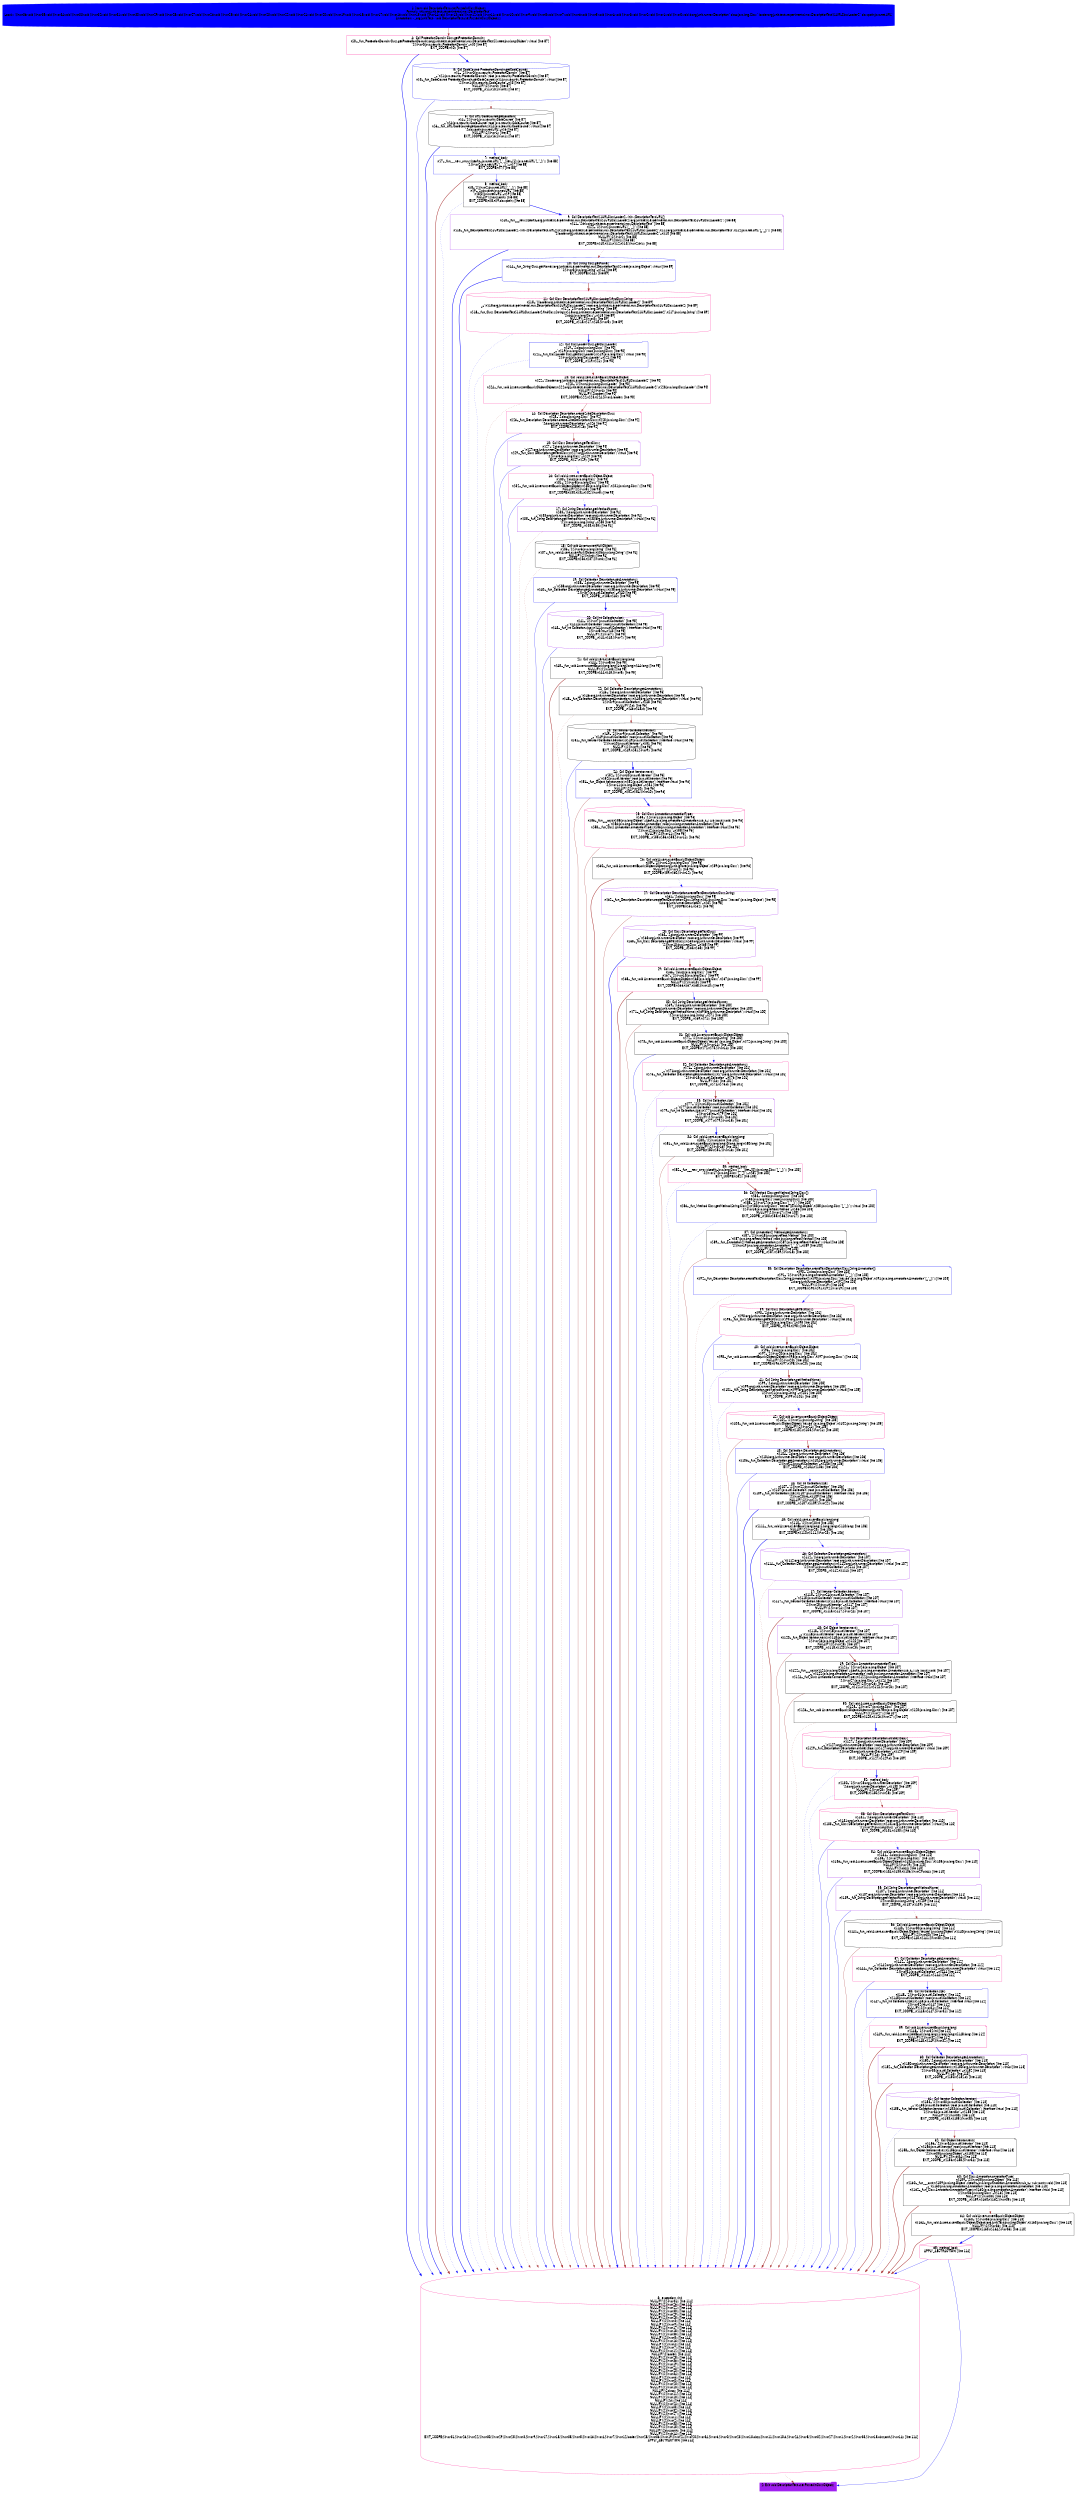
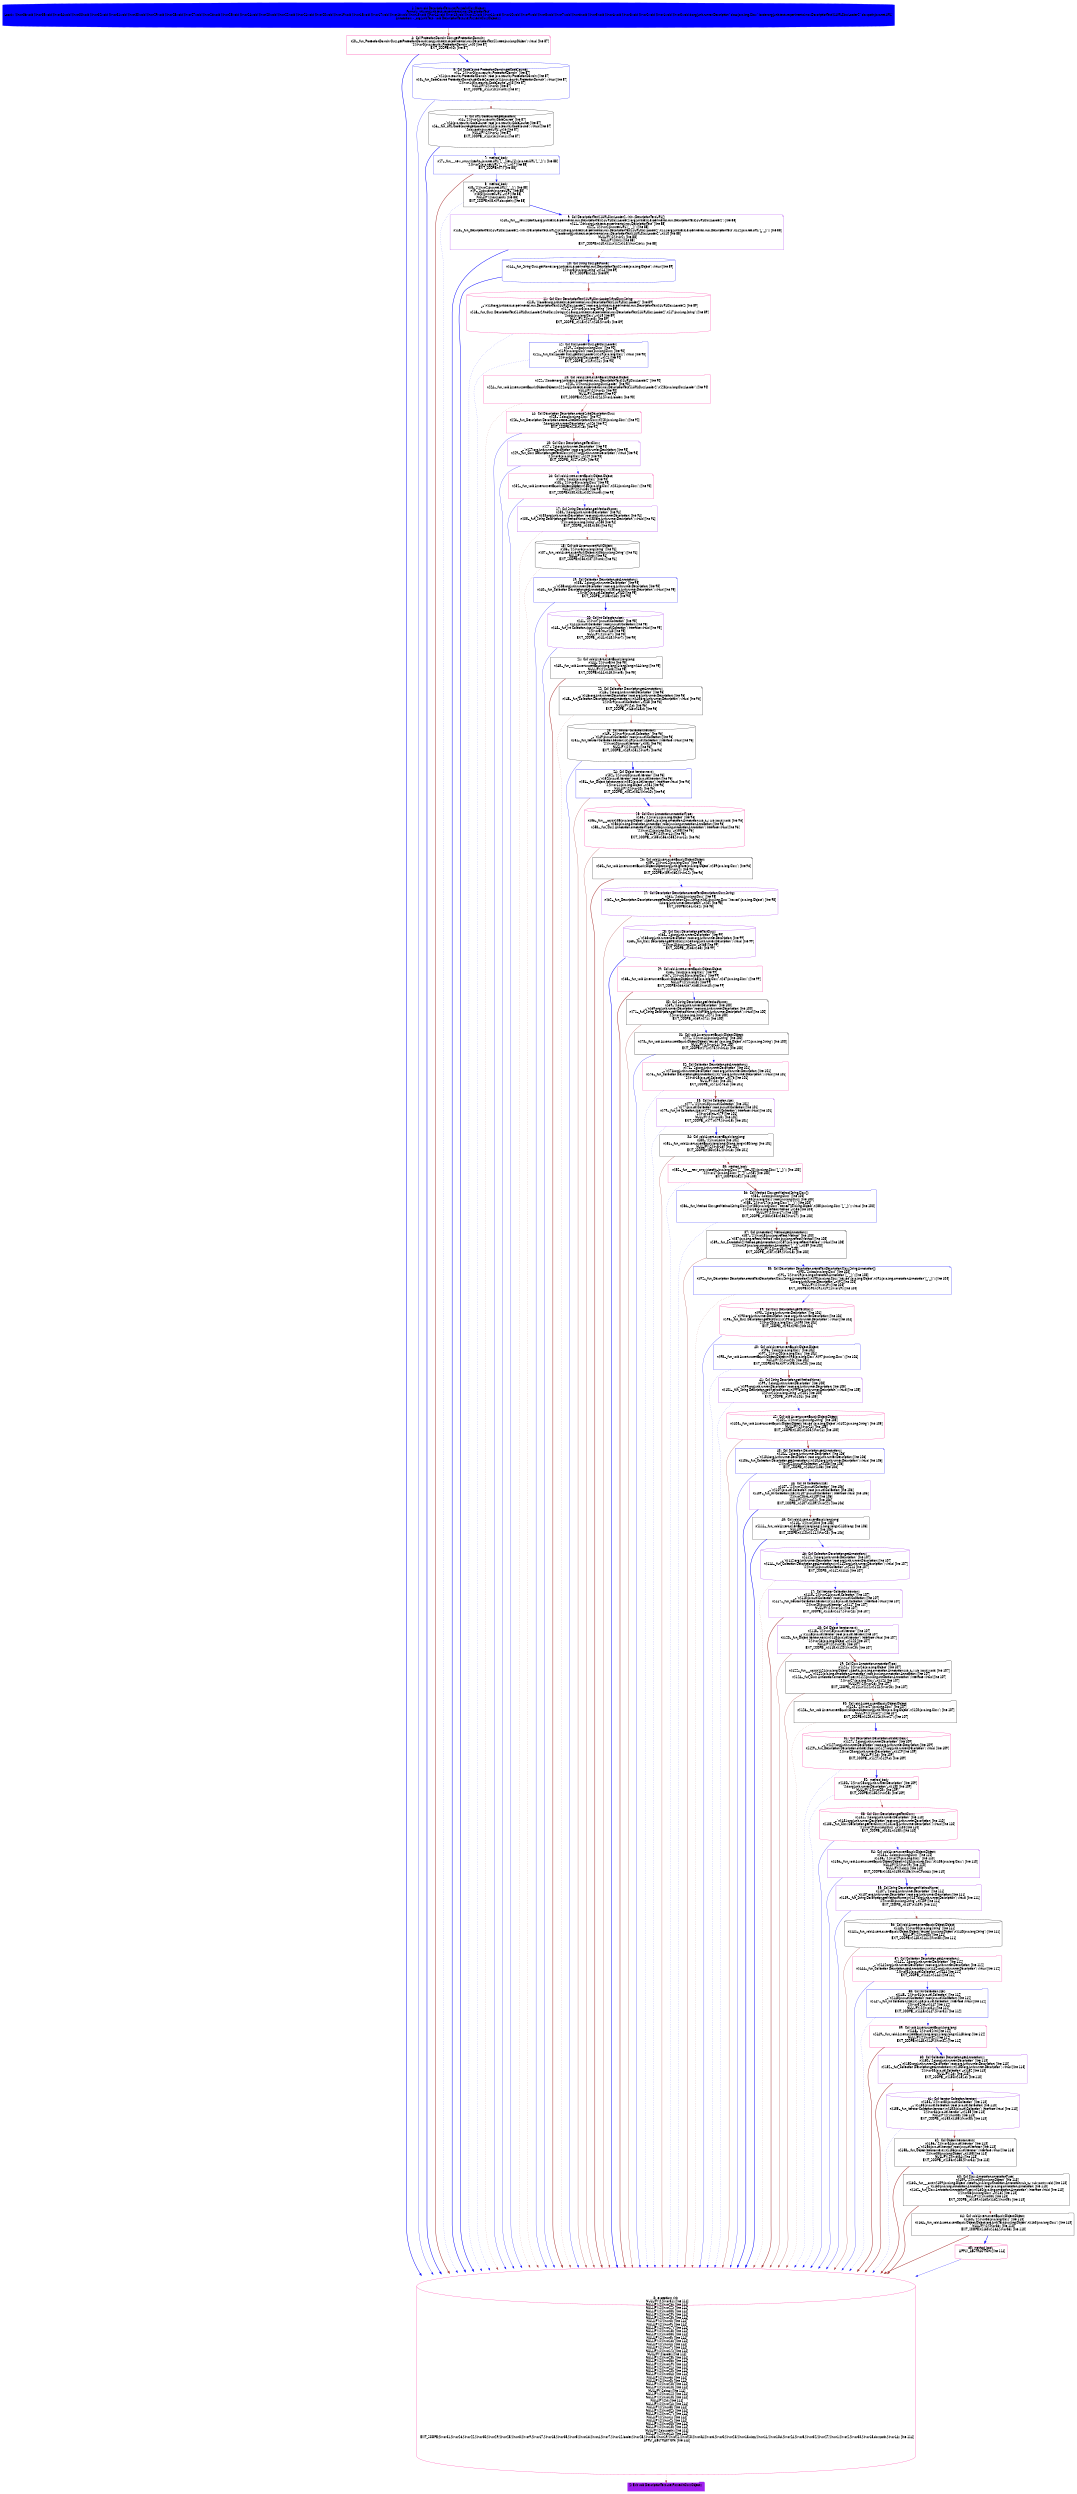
edge "65:  method_body APPLY_ABSTRACTION; [line 114]" -> "2: Exit void DescriptionTest.usesPassedInClassObject()": removed
